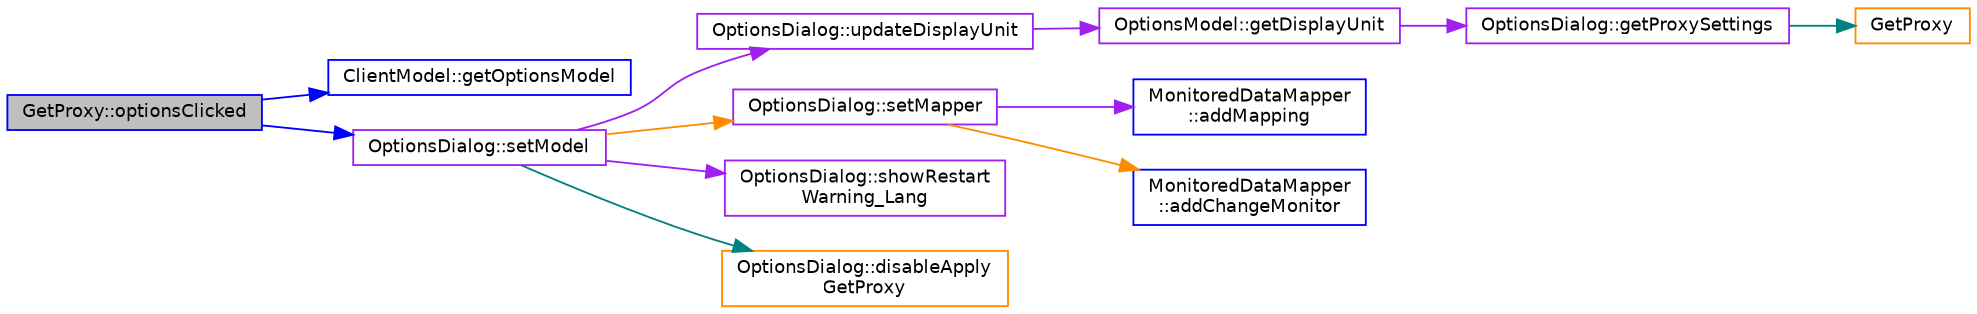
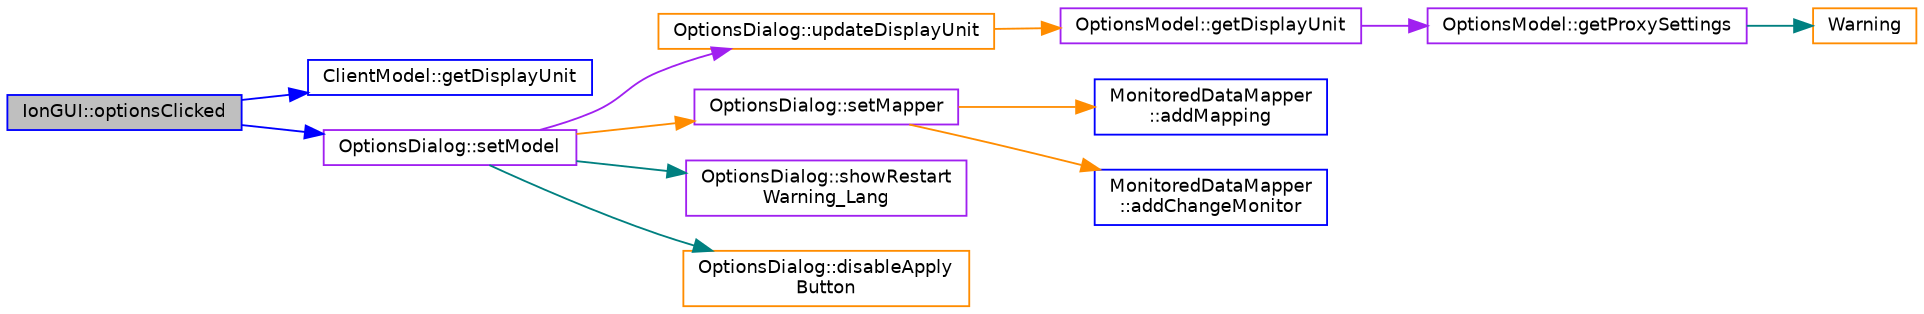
node "OptionsDialog::getProxySettings": label "OptionsDialog::getProxySettings" -> "OptionsModel::getProxySettings"
node "GetProxy": label "GetProxy" -> "Warning"
edge "OptionsDialog::updateDisplayUnit" -> "OptionsModel::getDisplayUnit": color purple -> darkorange
node "OptionsDialog::updateDisplayUnit": color purple -> darkorange
node "ClientModel::getOptionsModel": label "ClientModel::getOptionsModel" -> "ClientModel::getDisplayUnit"
edge "OptionsDialog::setMapper" -> "MonitoredDataMapper ::addMapping": color purple -> darkorange
node "GetProxy::optionsClicked": label "GetProxy::optionsClicked" -> "IonGUI::optionsClicked"
edge "OptionsDialog::setModel" -> "OptionsDialog::showRestart Warning_Lang": color purple -> teal
node "OptionsDialog::disableApply GetProxy": label "OptionsDialog::disableApply GetProxy" -> "OptionsDialog::disableApply Button"
